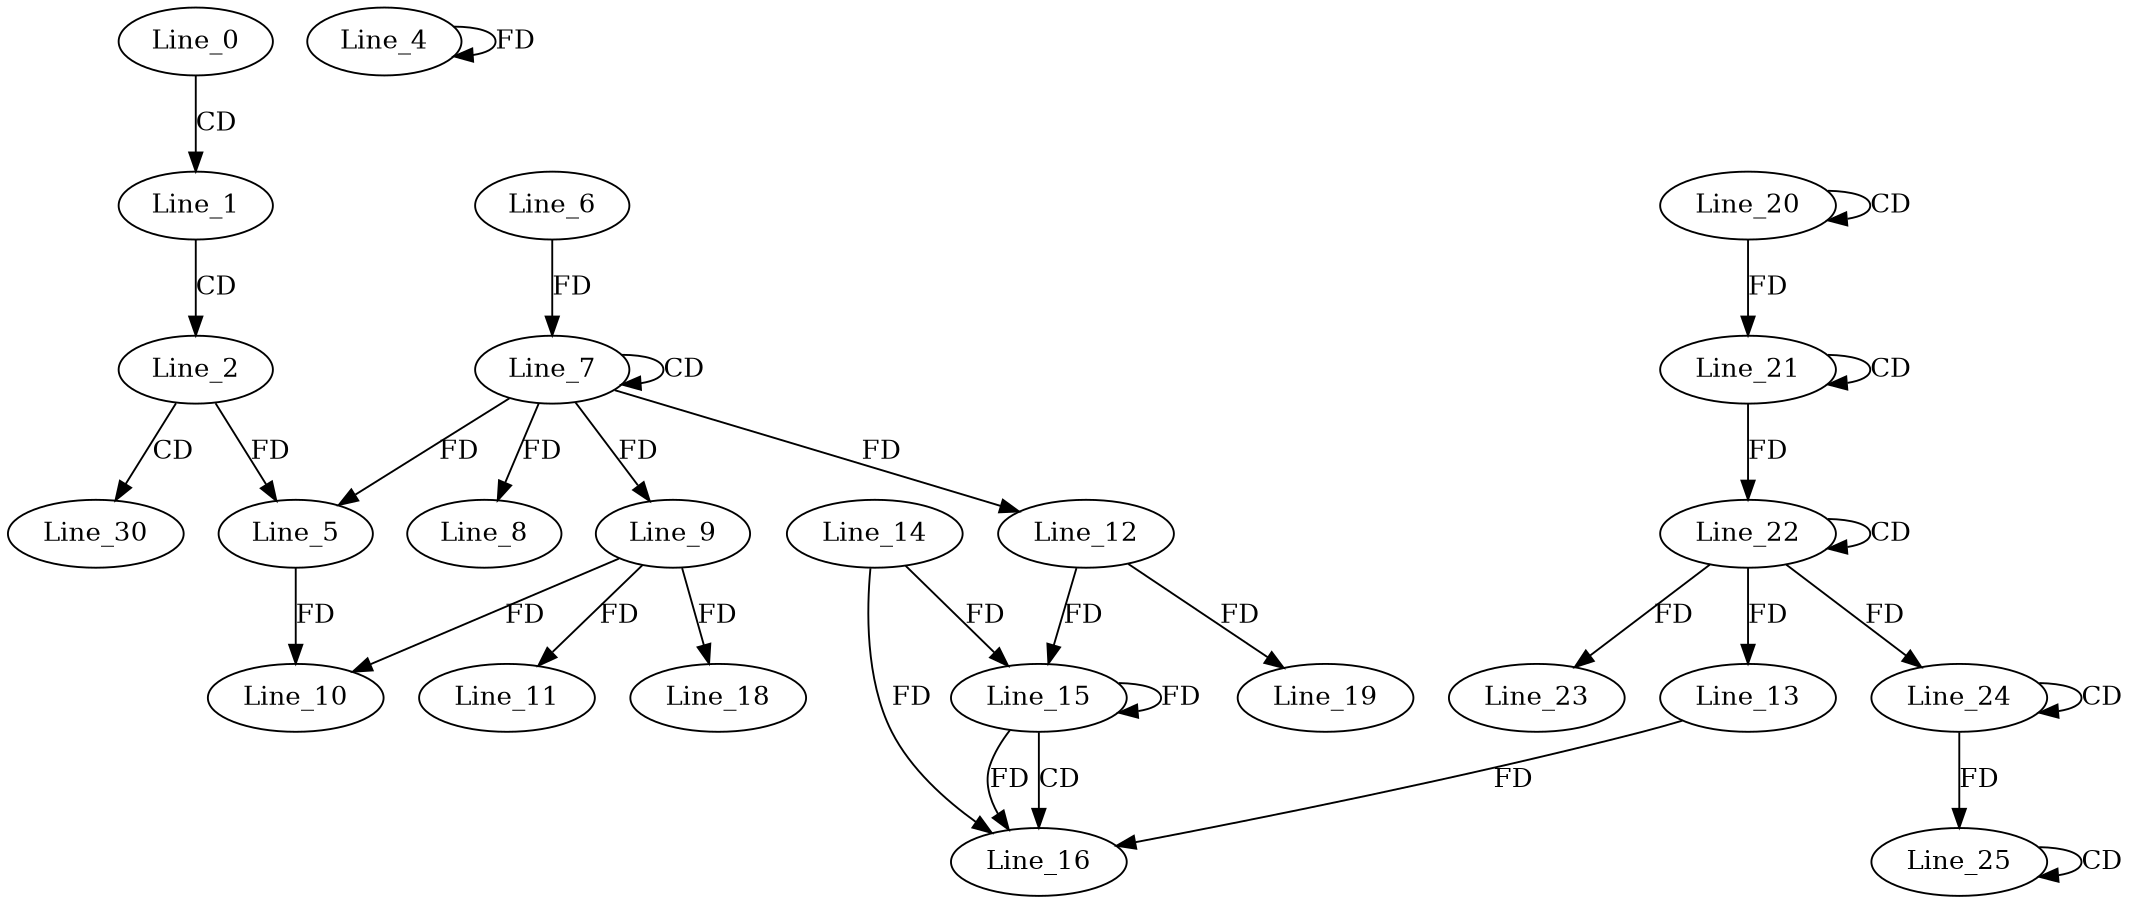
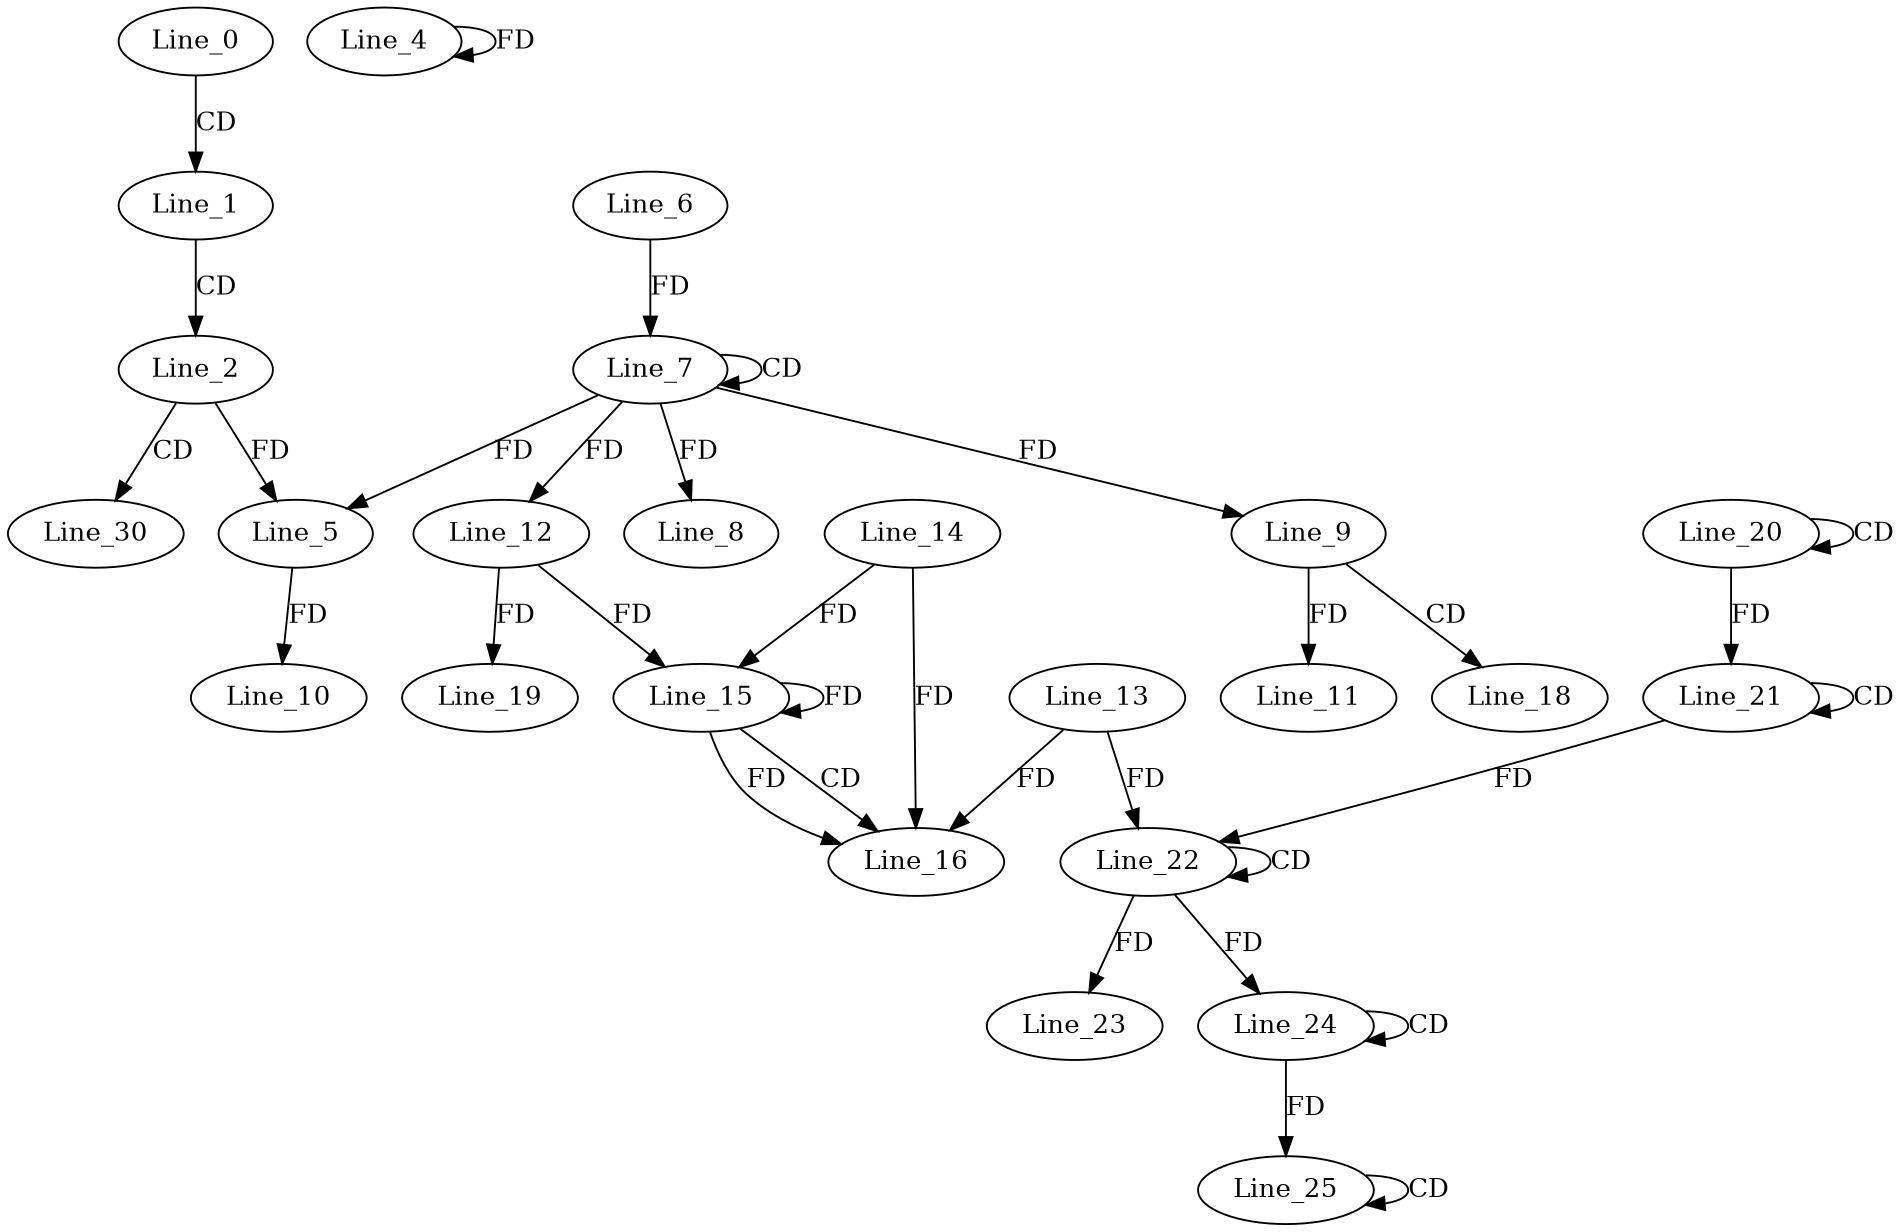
edge "Line_22" -> "Line_13": reversed
edge "Line_9" -> "Line_10": removed, label "FD"
edge "Line_9" -> "Line_18": label "FD" -> "CD"
